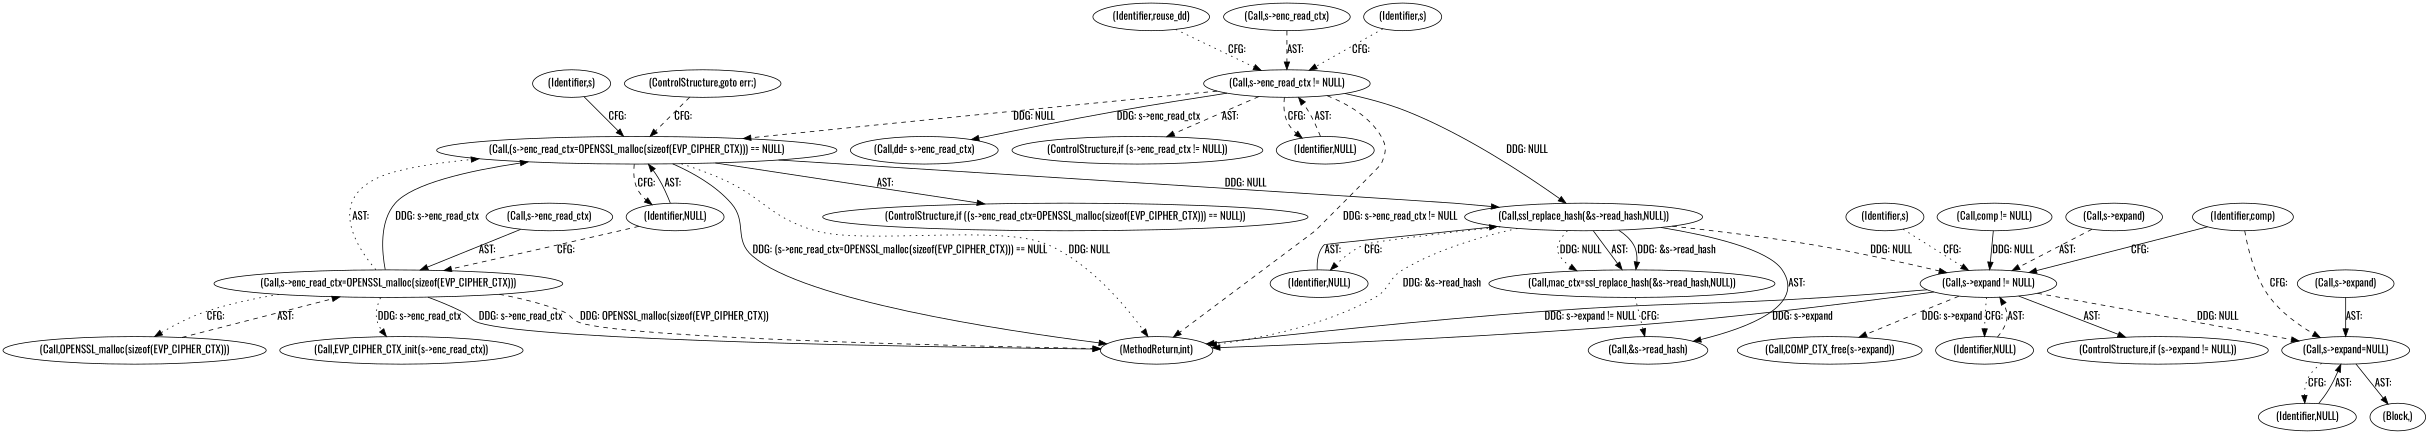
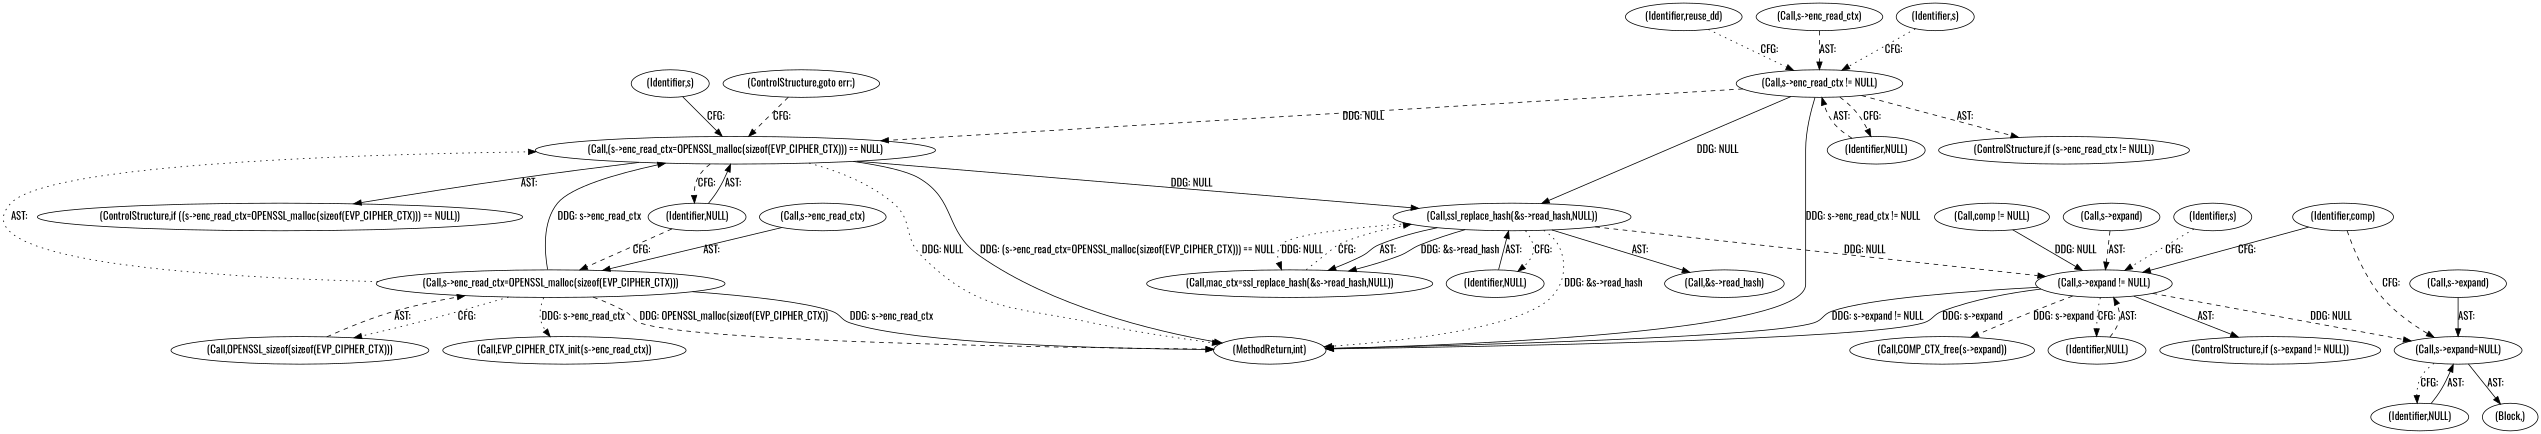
node "(Call,dd= s->enc_read_ctx)": removed
edge "(Call,s->enc_read_ctx != NULL)" -> "(MethodReturn,int)": style dashed -> solid
edge "(Call,mac_ctx=ssl_replace_hash(&s->read_hash,NULL))" -> "(Call,&s->read_hash)": now "(Call,mac_ctx=ssl_replace_hash(&s->read_hash,NULL))" -> "(Call,ssl_replace_hash(&s->read_hash,NULL))"
node "(Call,OPENSSL_malloc(sizeof(EVP_CIPHER_CTX)))": label "(Call,OPENSSL_malloc(sizeof(EVP_CIPHER_CTX)))" -> "(Call,OPENSSL_sizeof(sizeof(EVP_CIPHER_CTX)))"
